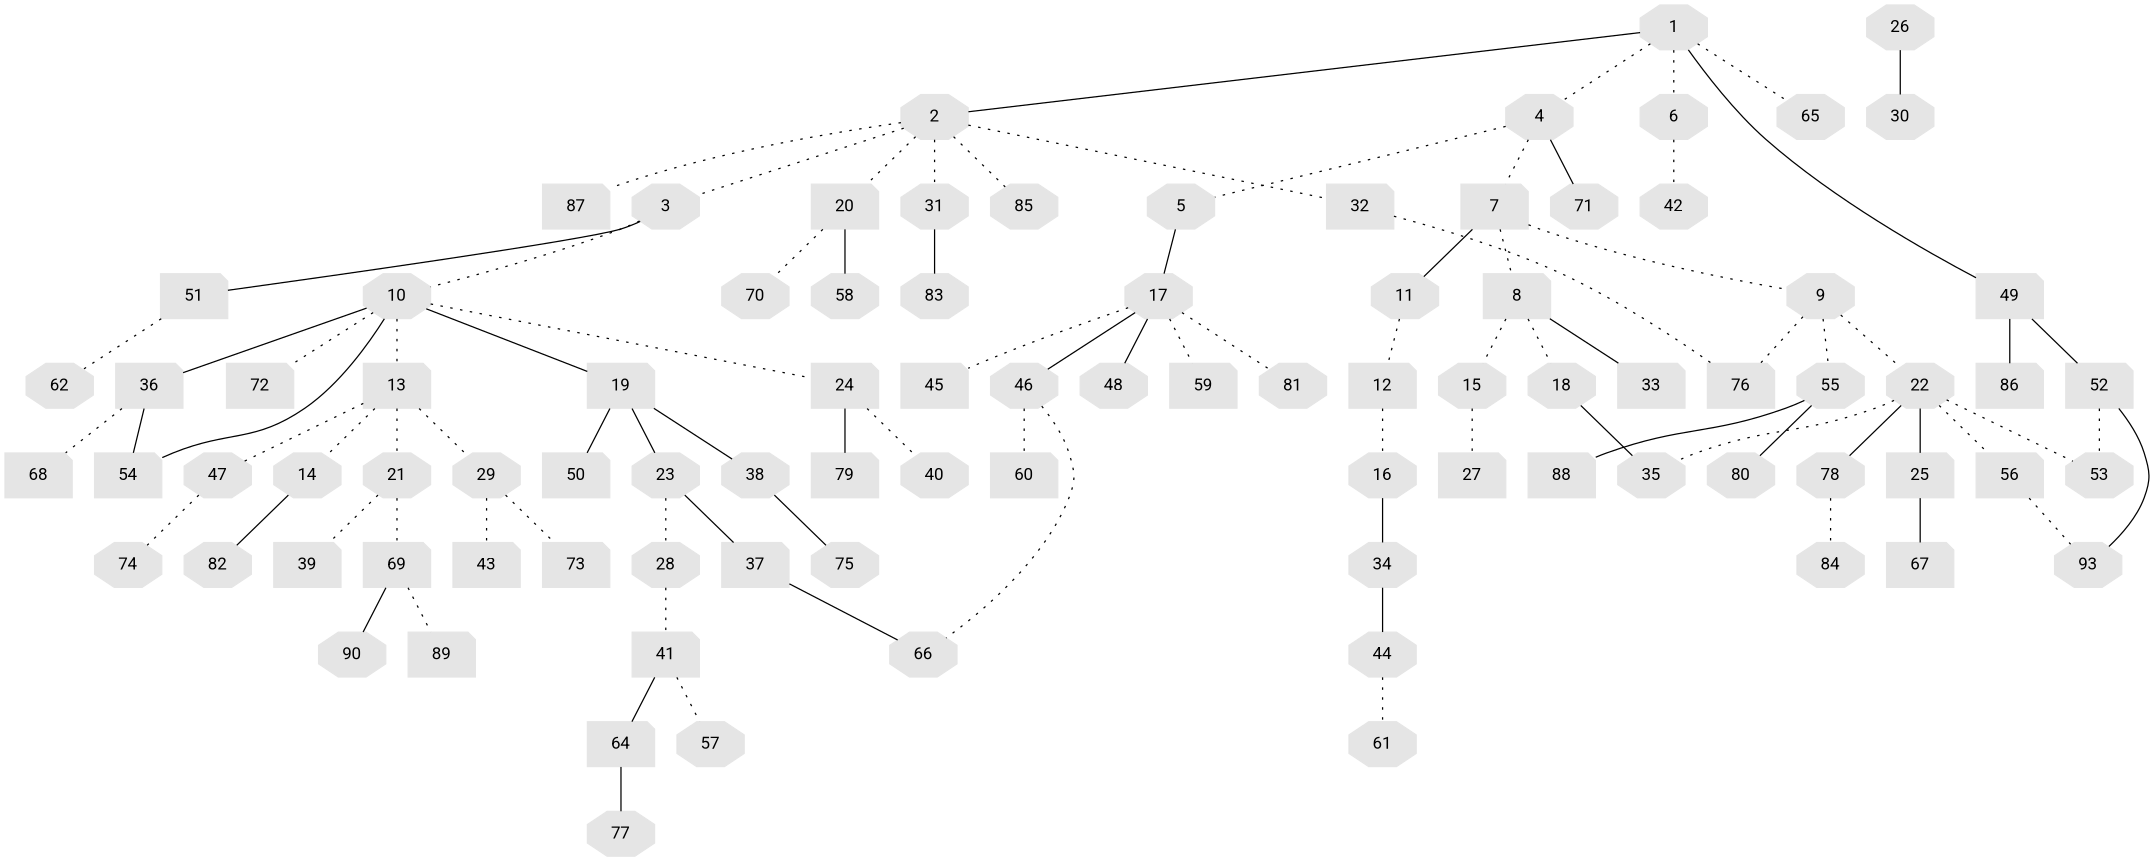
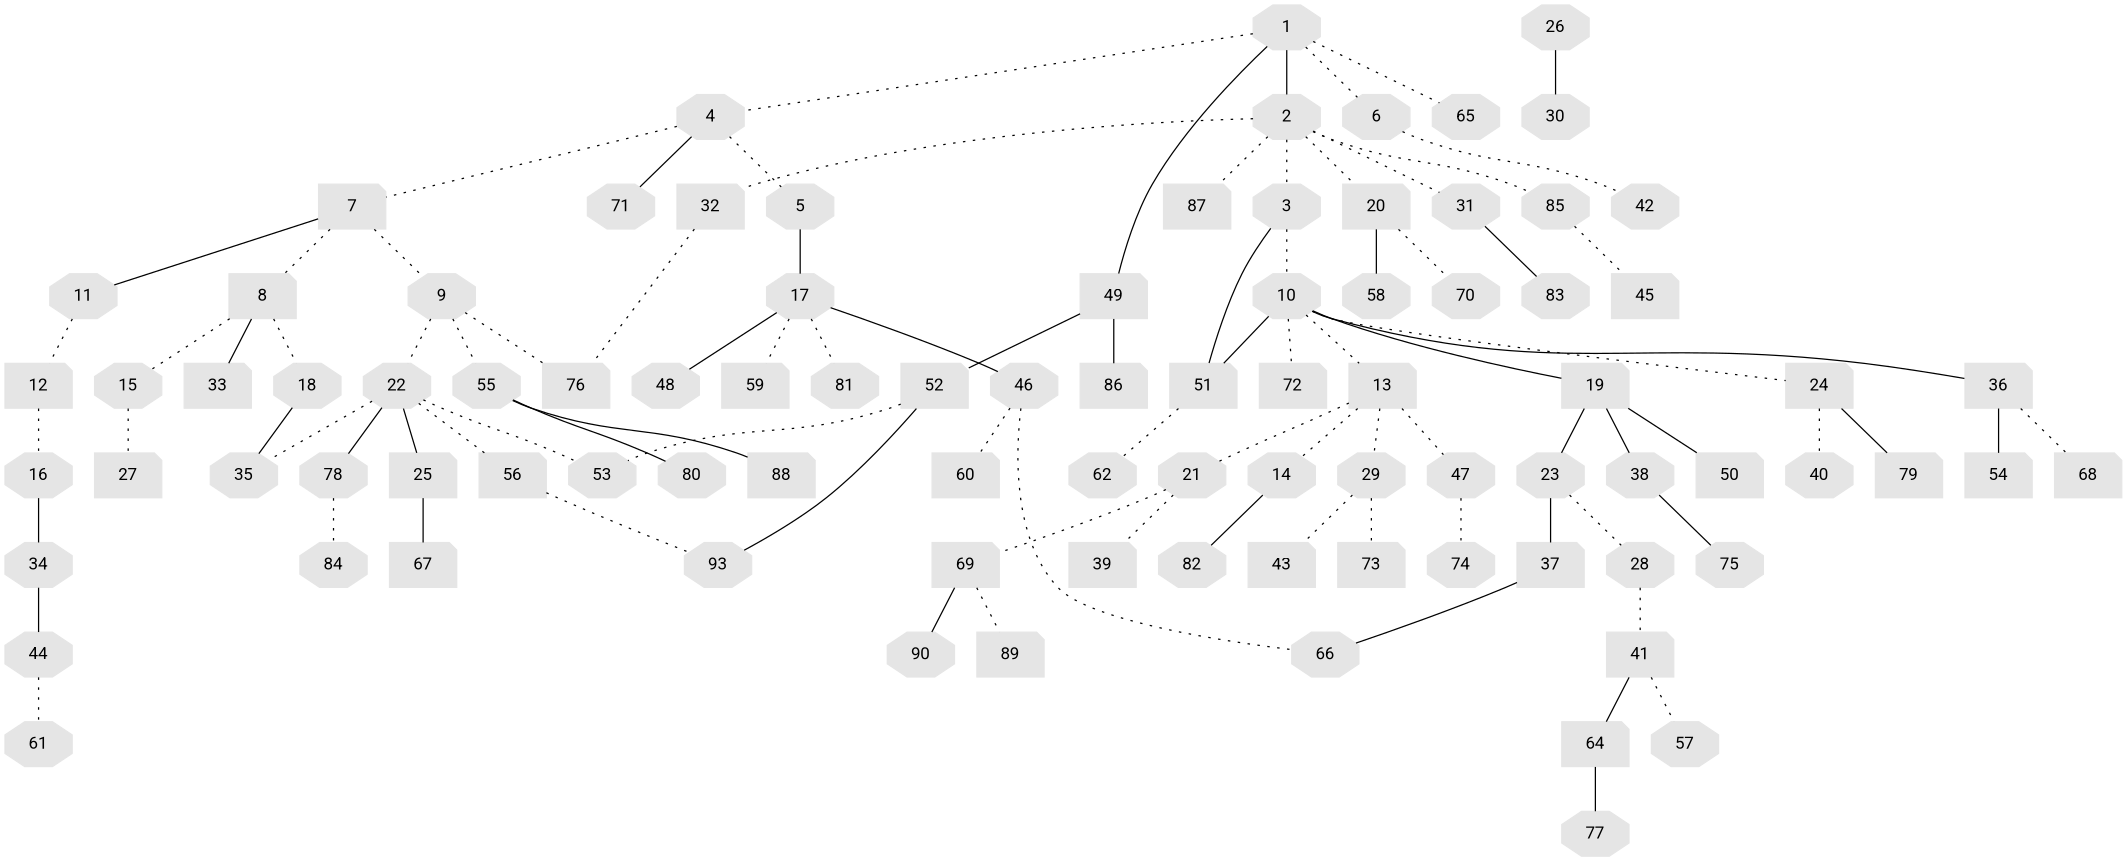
edge "17" -- "45": now "85" -- "45"
edge "10" -- "54": now "10" -- "51"
